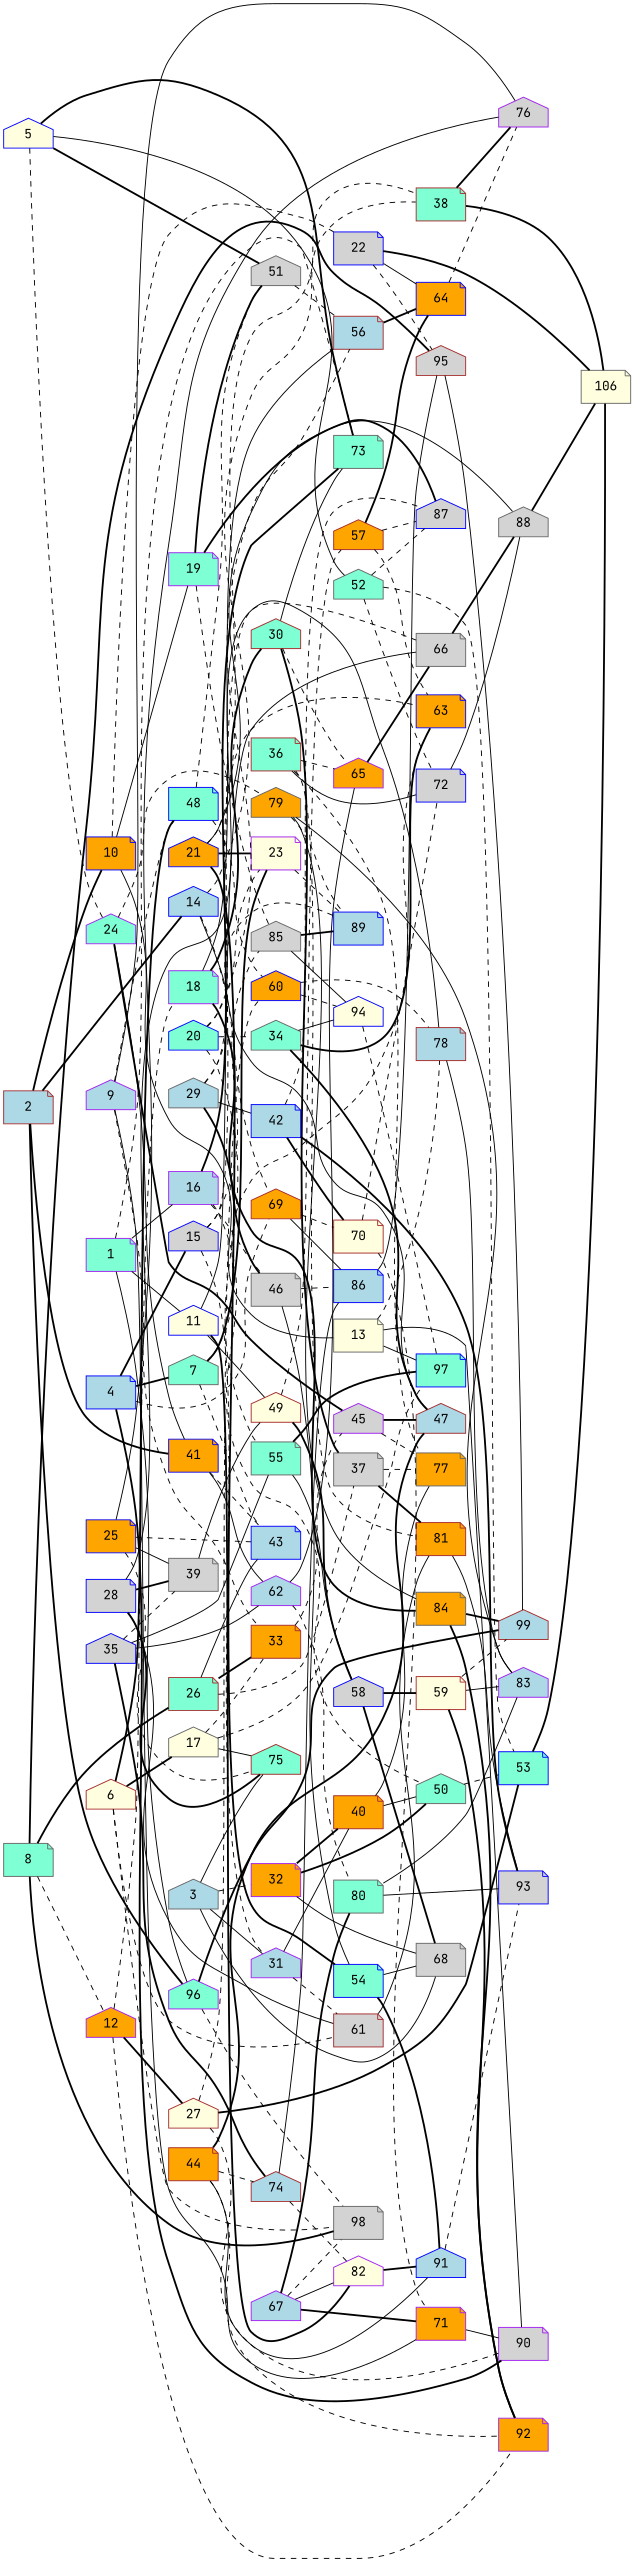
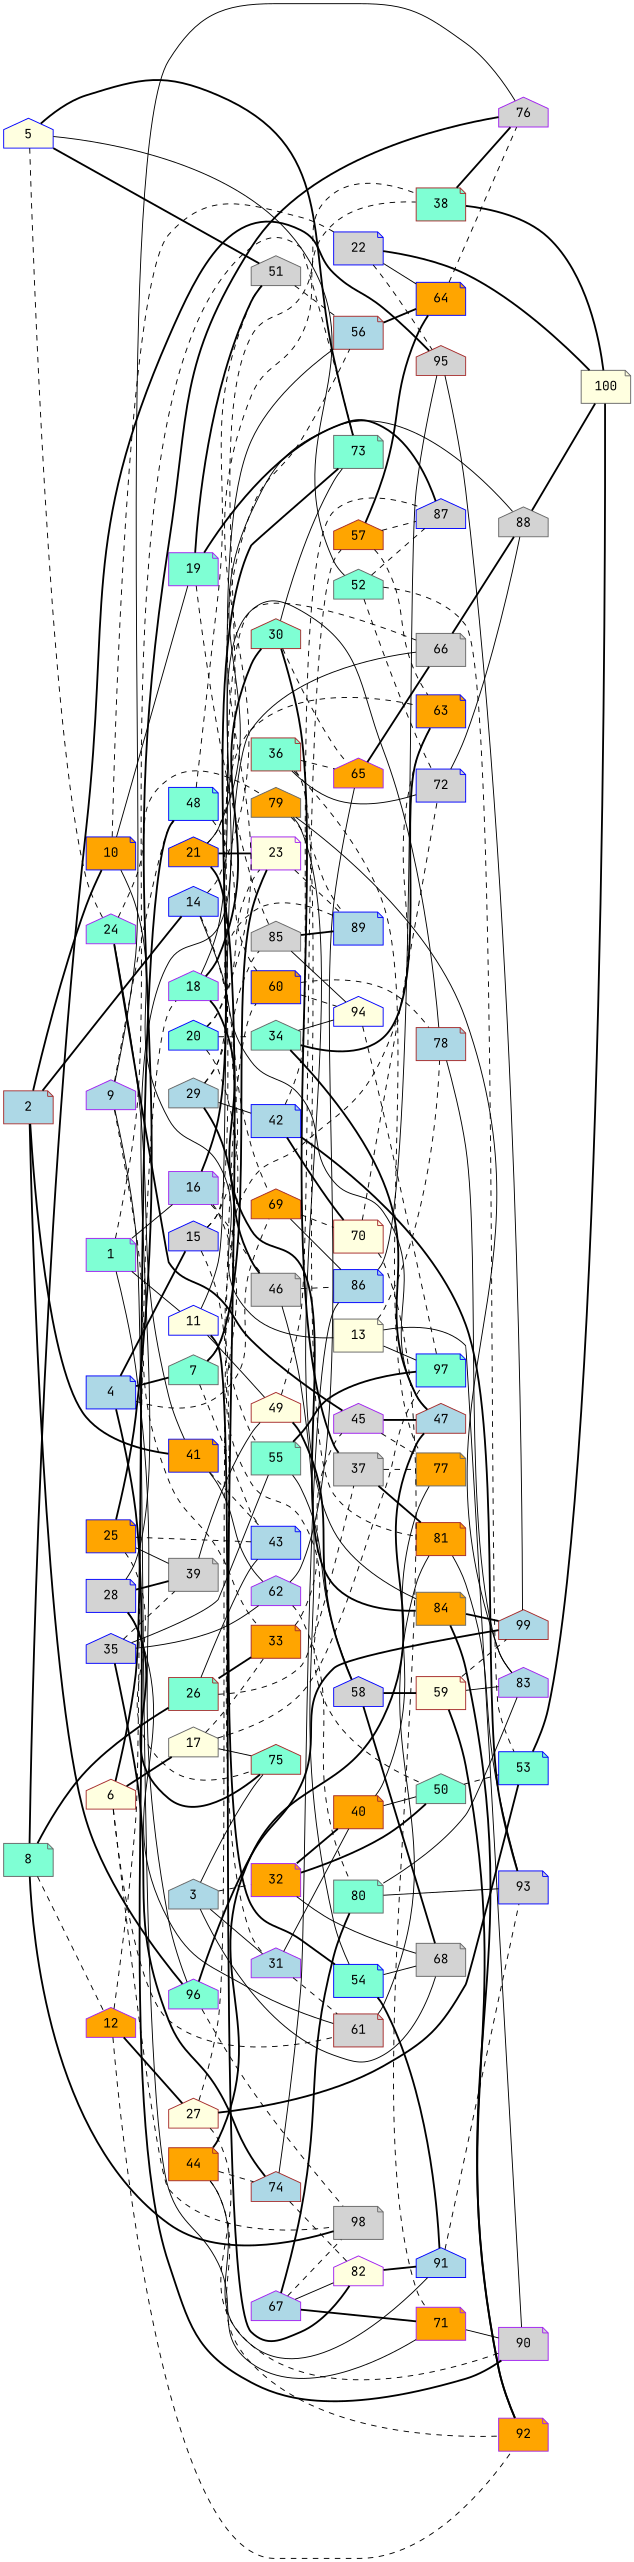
node "106": label "106" -> "100"
edge "76" -- "25": style solid -> bold
node "18": shape note -> house
node "60": shape house -> note
